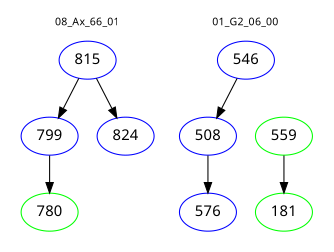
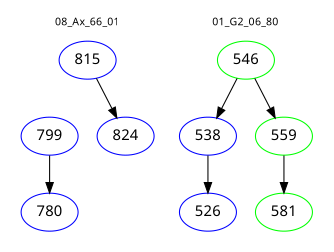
cluster "01_G2_06_00": label "01_G2_06_00" -> "01_G2_06_80"
node "546": color blue -> green
edge "815" -> "799": removed
edge "546" -> "559": added
node "508": label "508" -> "538"
node "780": color green -> blue
node "576": label "576" -> "526"
node "181": label "181" -> "581"
